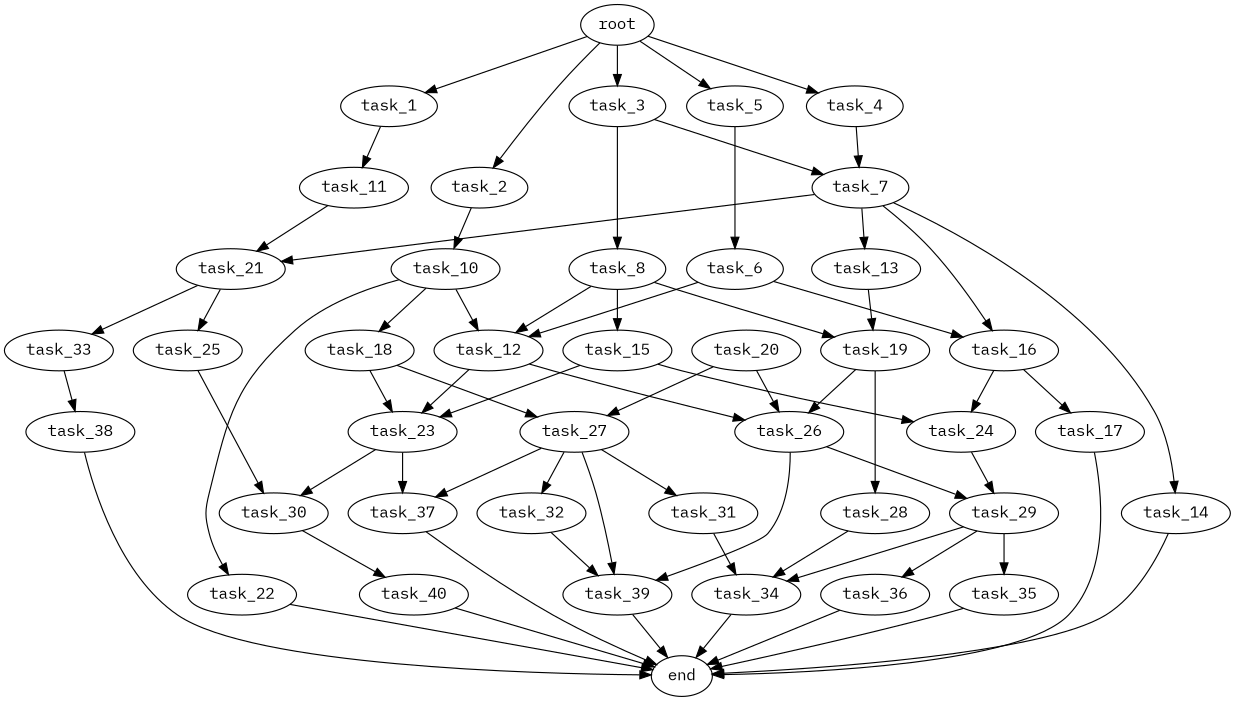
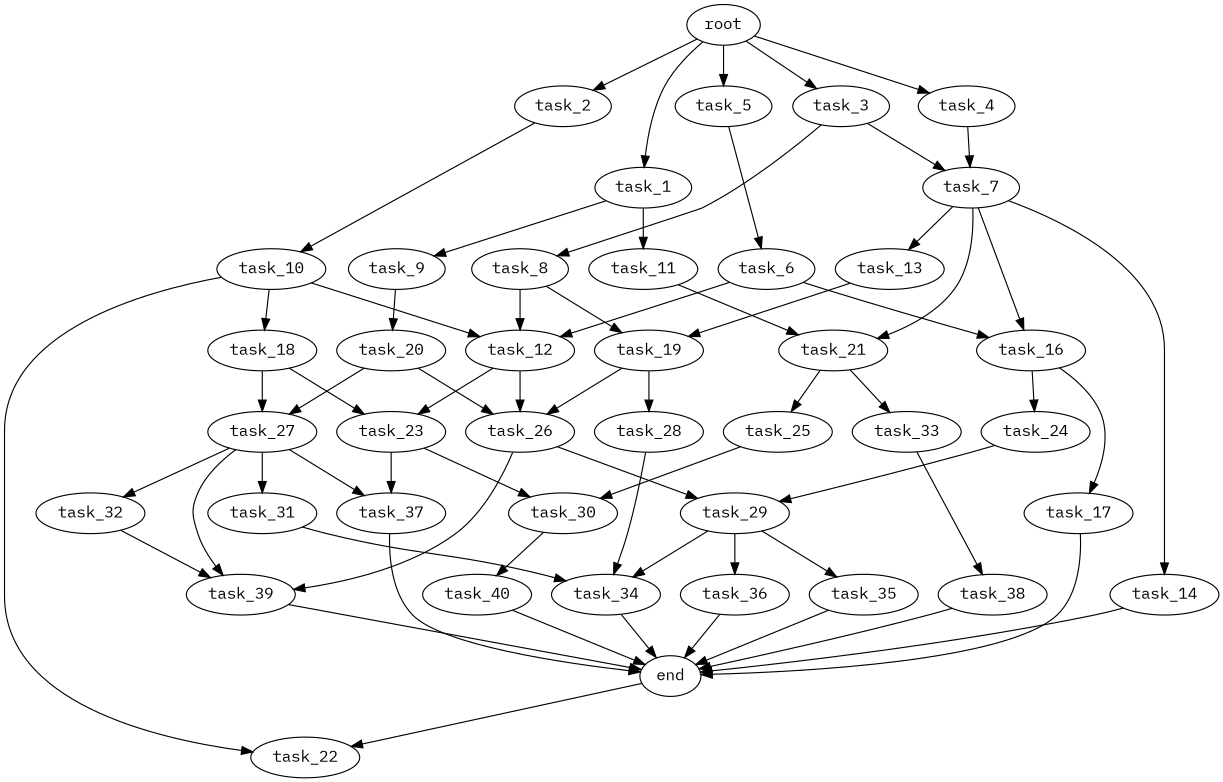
node "task_9": added
node "task_15": removed
edge "task_22" -> "end": reversed
